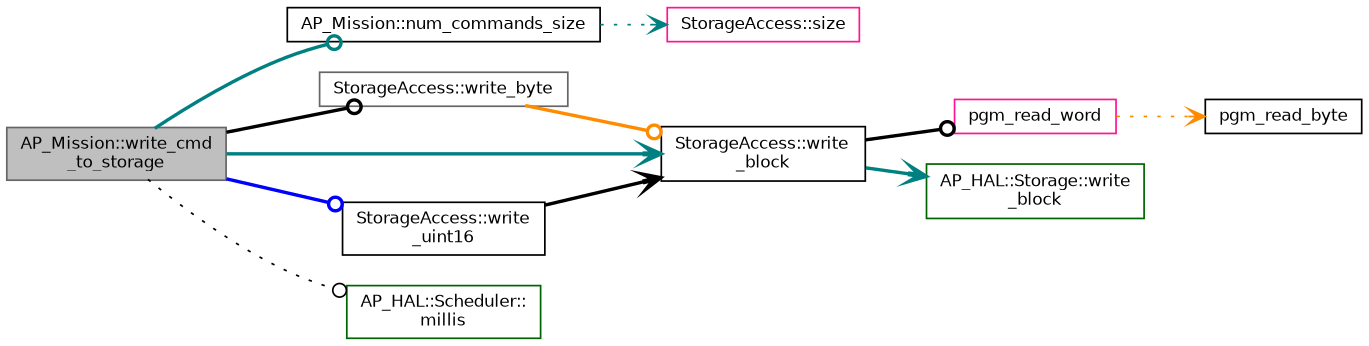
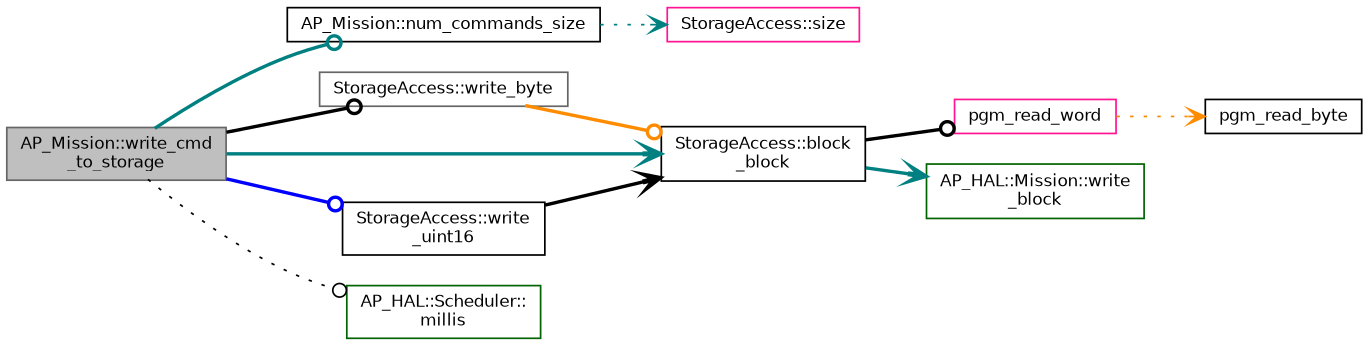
node "StorageAccess::write _block": label "StorageAccess::write _block" -> "StorageAccess::block _block"
node "AP_HAL::Storage::write _block": label "AP_HAL::Storage::write _block" -> "AP_HAL::Mission::write _block"
